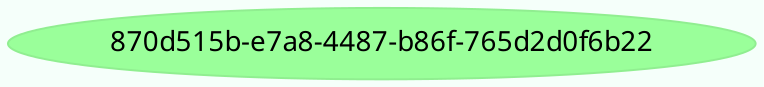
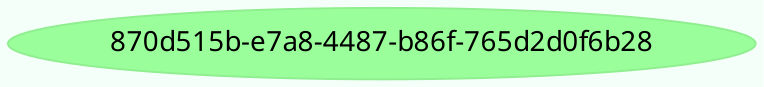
node "870d515b-e7a8-4487-b86f-765d2d0f6b22": label "870d515b-e7a8-4487-b86f-765d2d0f6b22" -> "870d515b-e7a8-4487-b86f-765d2d0f6b28"
